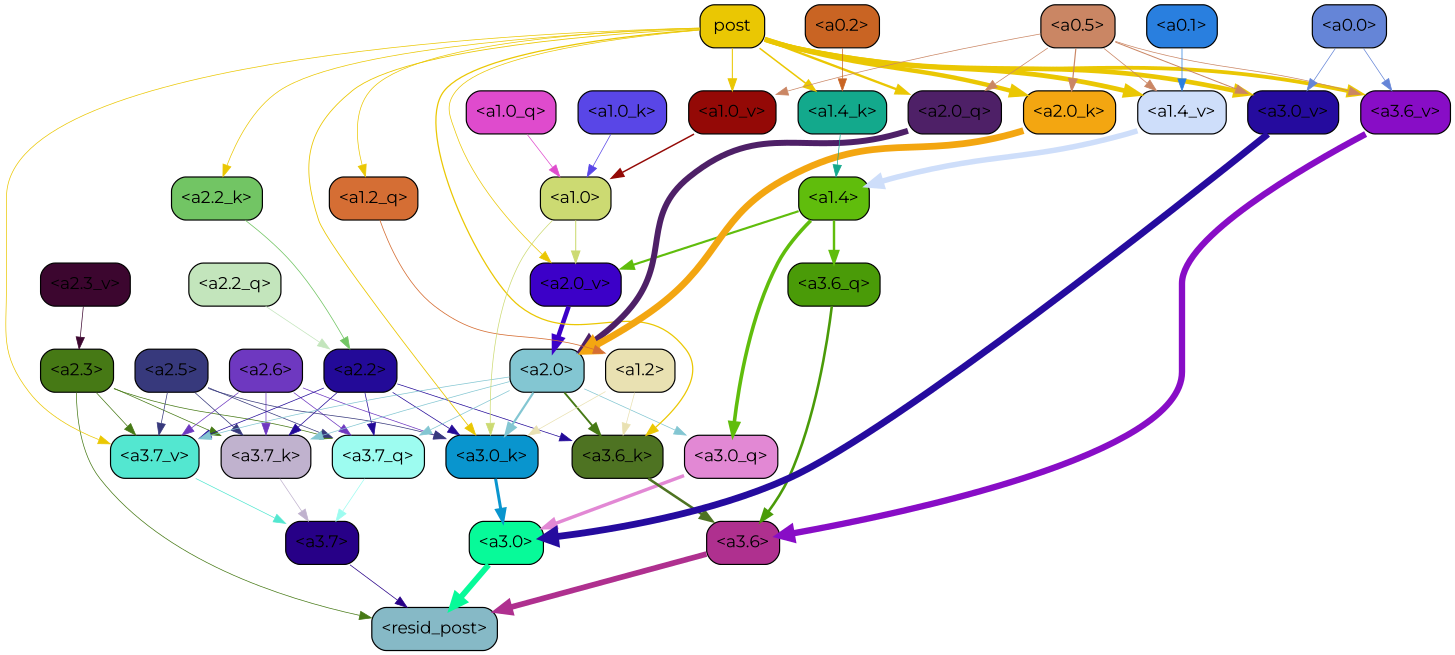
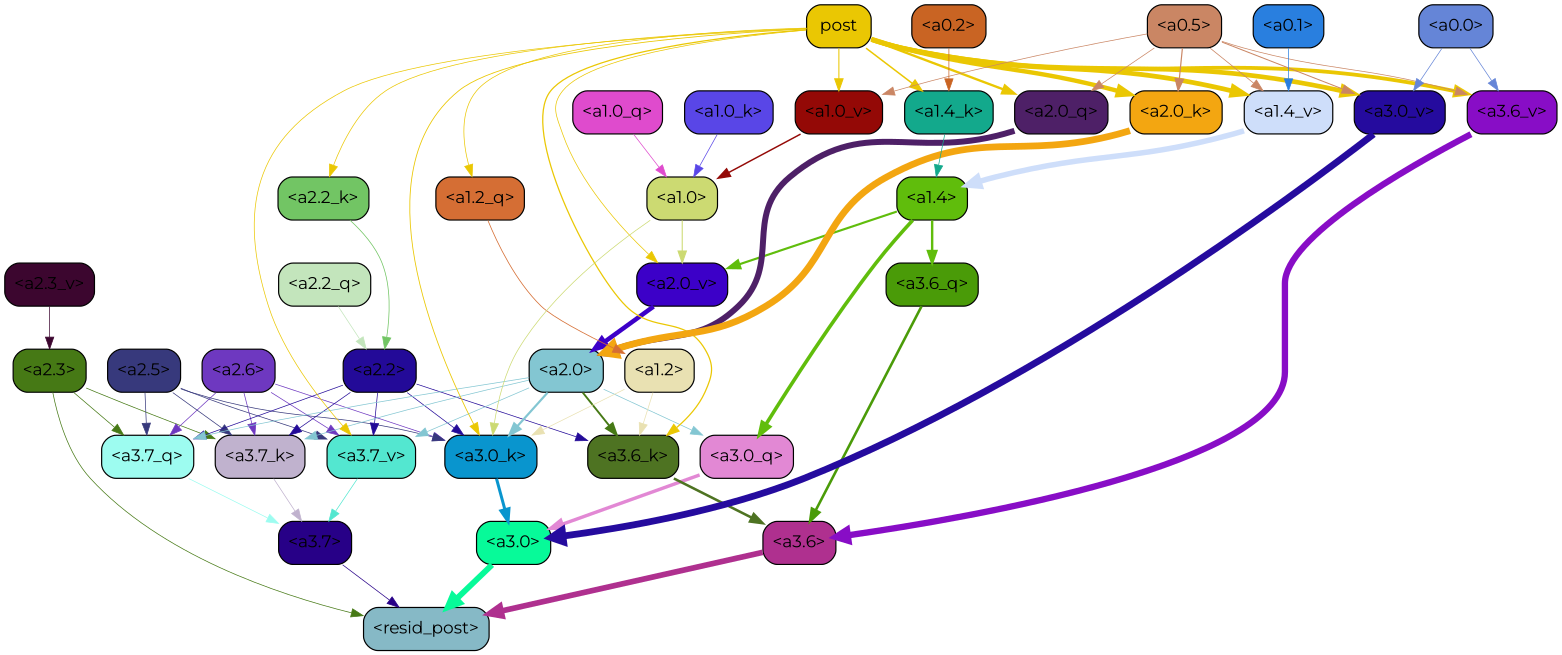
edge "<a2.3>" -> "<a3.7_v>": removed
